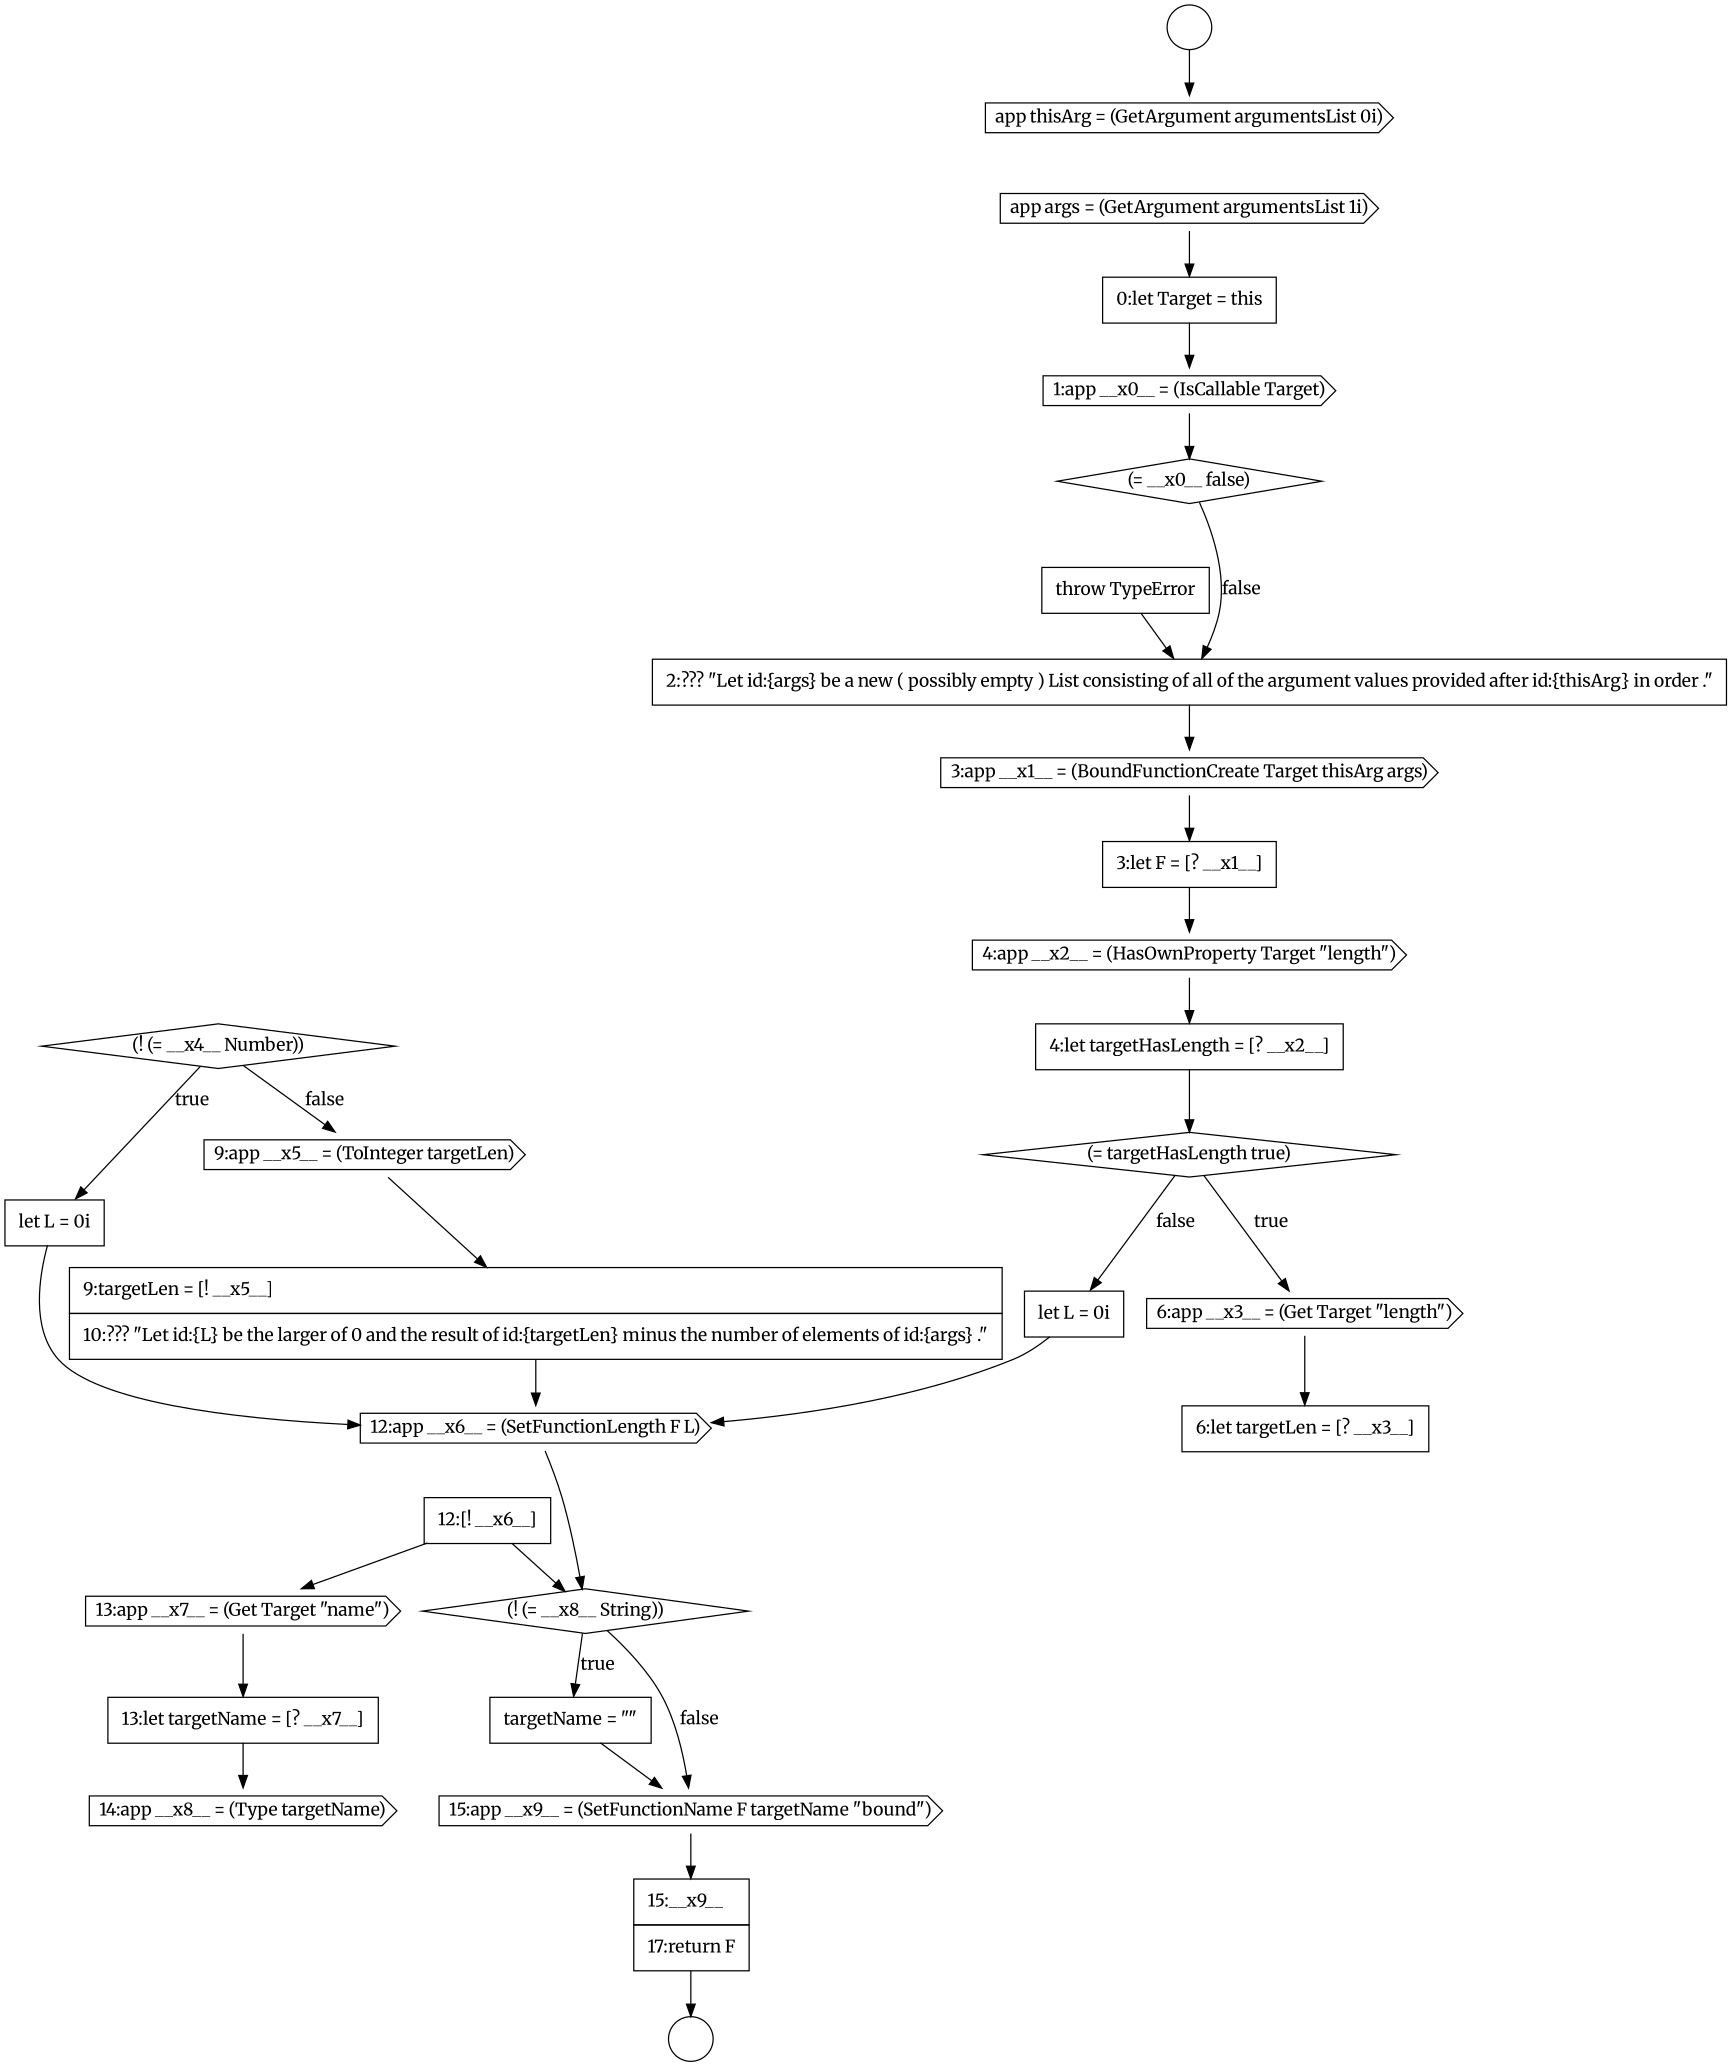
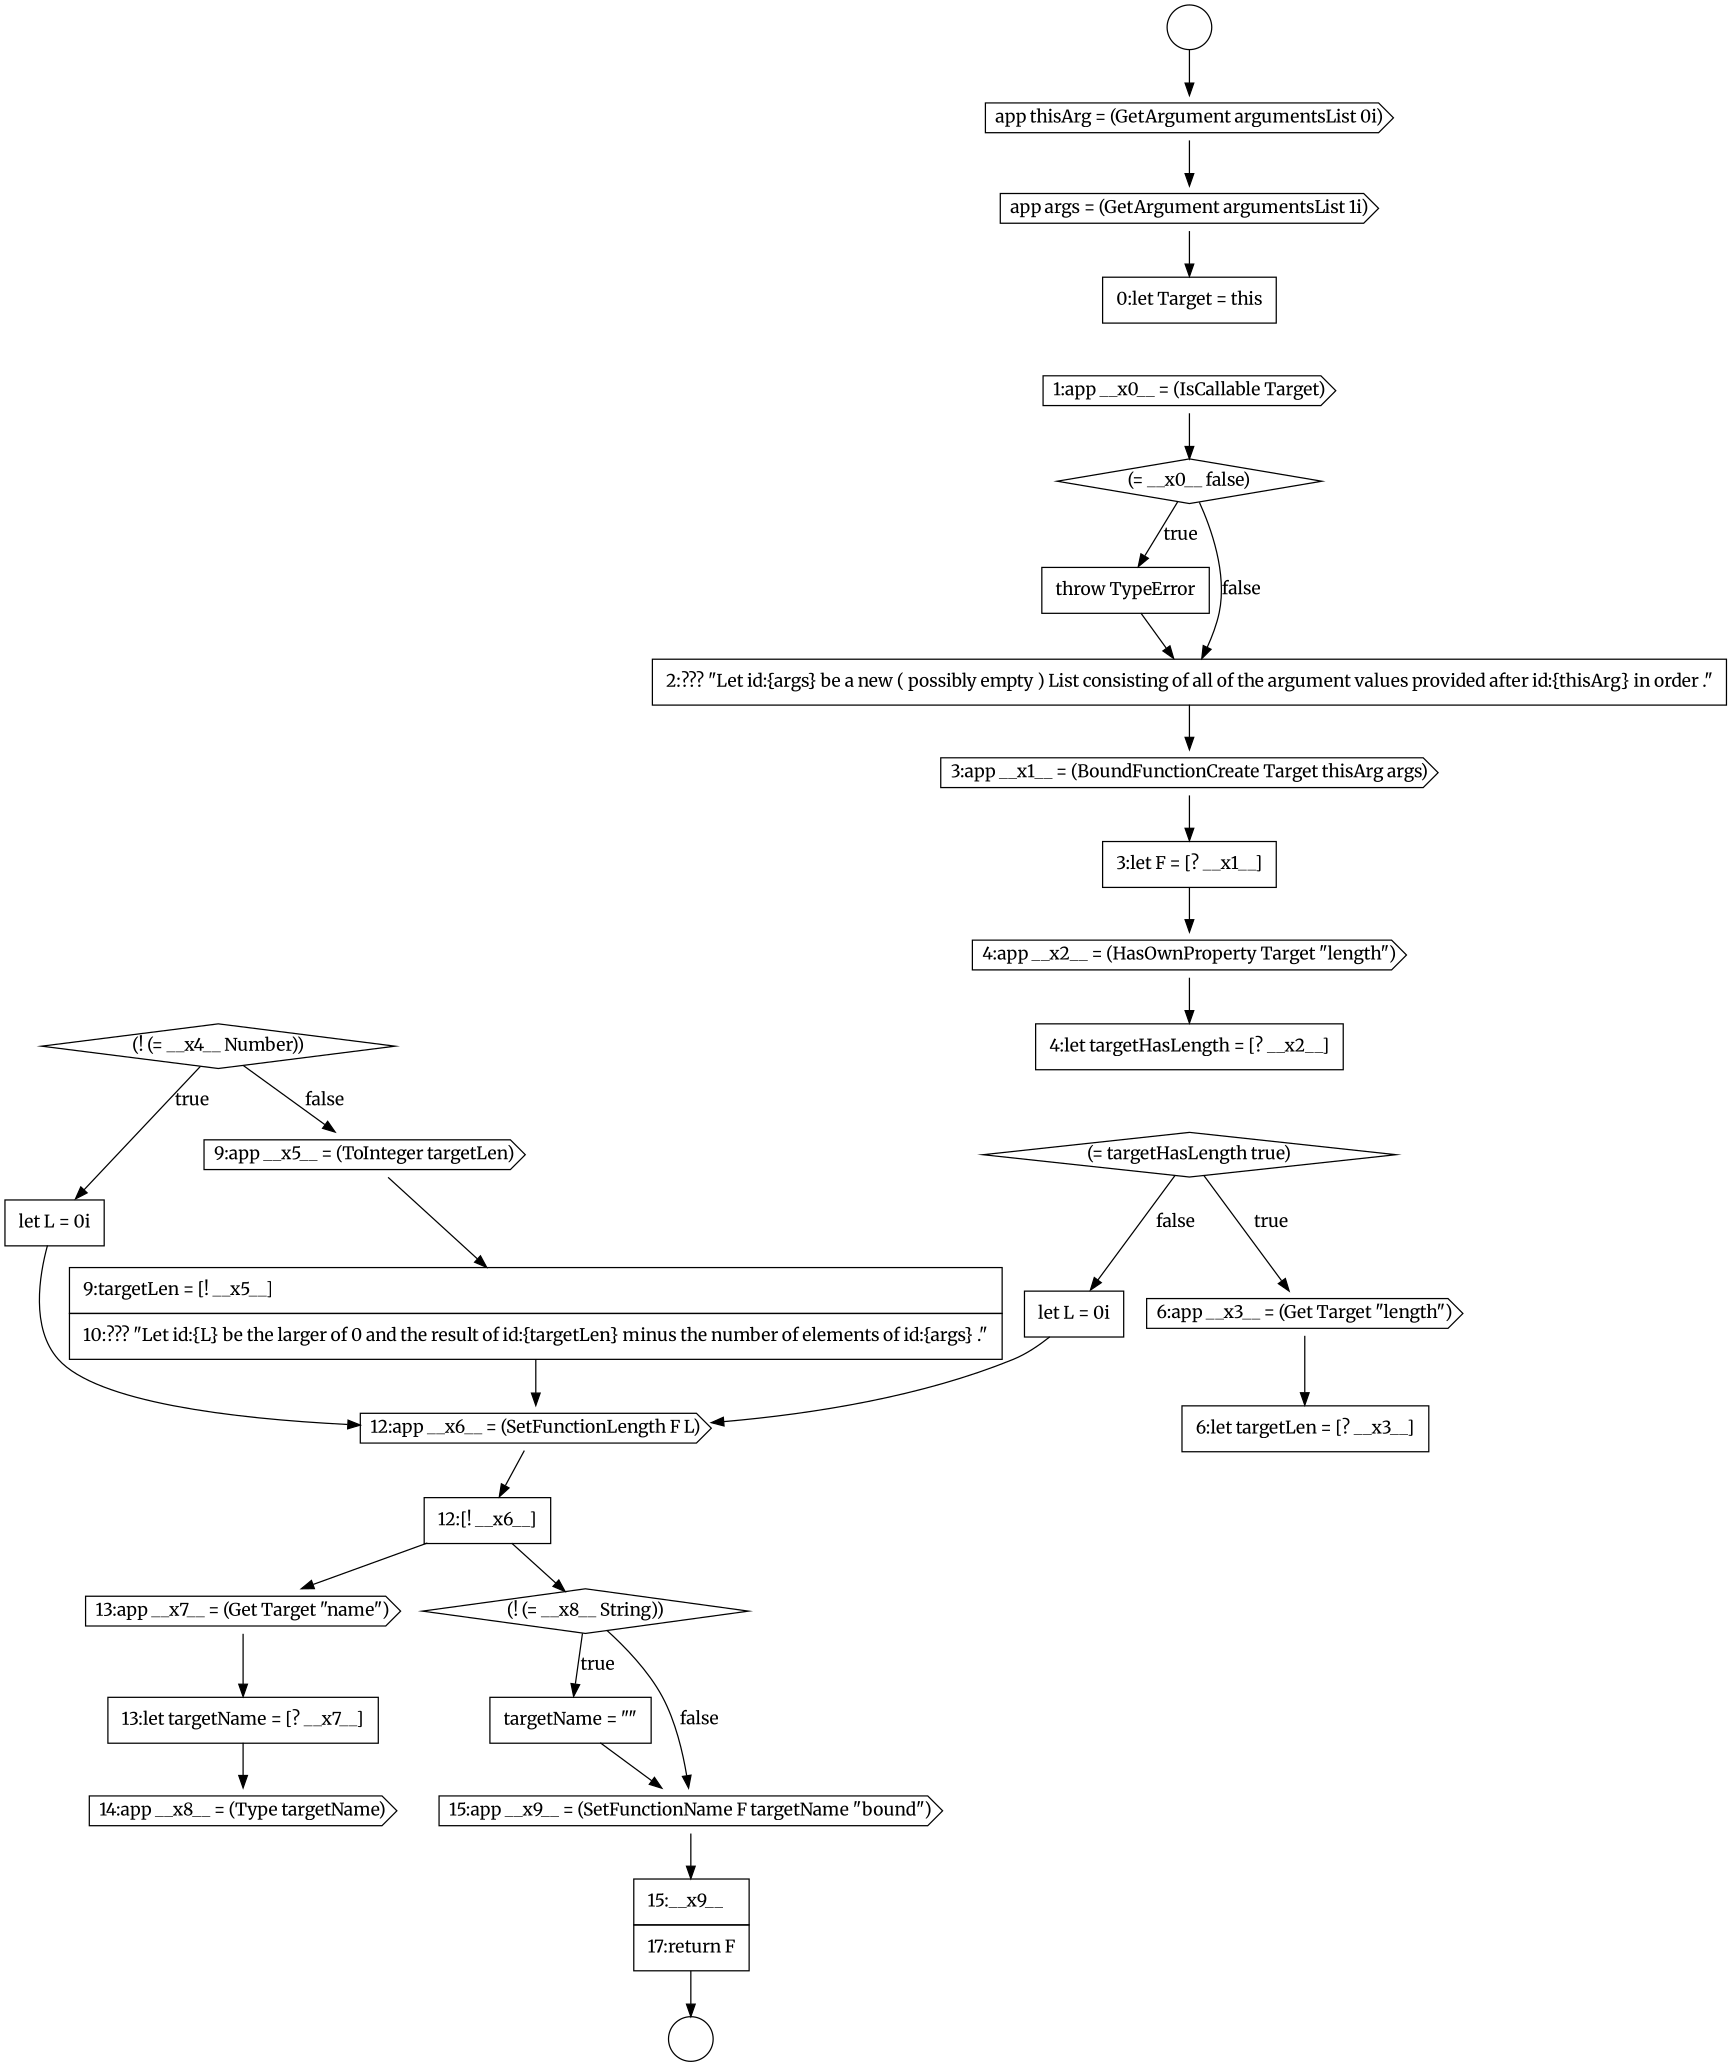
edge "app thisArg = (GetArgument argumentsList 0i)" -> "app args = (GetArgument argumentsList 1i)": added
edge "0:let Target = this" -> "1:app __x0__ = (IsCallable Target)": removed
edge "(= __x0__ false)" -> "throw TypeError": added, label "true"
edge "4:let targetHasLength = [? __x2__]" -> "(= targetHasLength true)": removed
edge "12:app __x6__ = (SetFunctionLength F L)" -> "(! (= __x8__ String))": now "12:app __x6__ = (SetFunctionLength F L)" -> "12:[! __x6__]"
